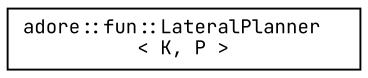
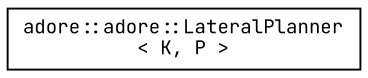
node "adore::fun::LateralPlanner < K, P >": label "adore::fun::LateralPlanner < K, P >" -> "adore::adore::LateralPlanner < K, P >"
